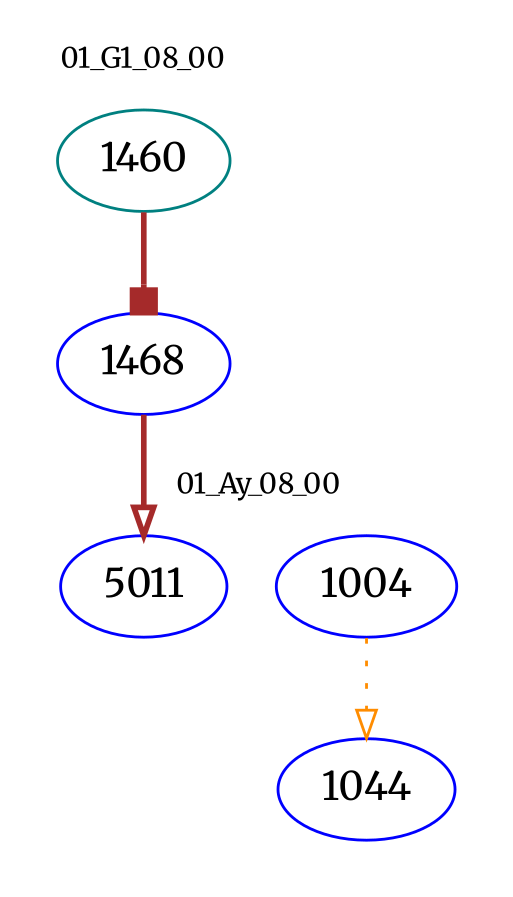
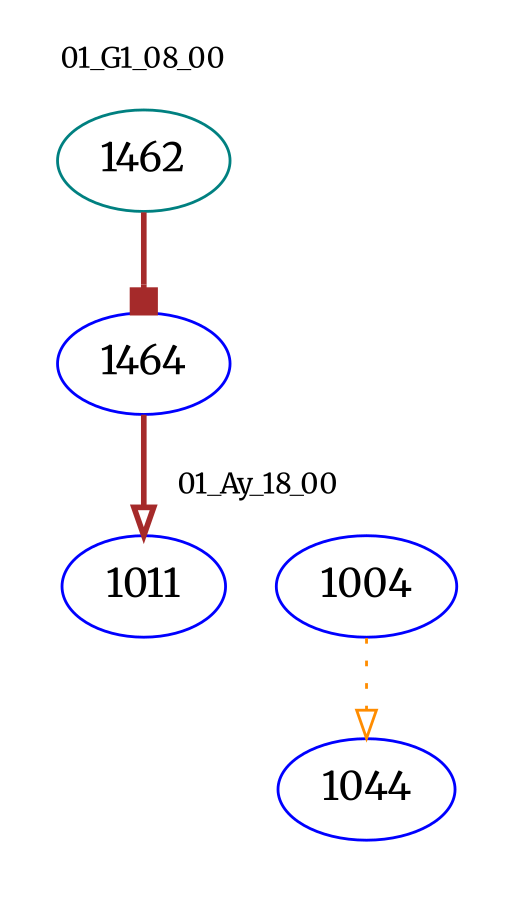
node "1460": label "1460" -> "1462"
node "1468": label "1468" -> "1464"
cluster "01_Ay_08_00": label "01_Ay_08_00" -> "01_Ay_18_00"
node "5011": label "5011" -> "1011"
